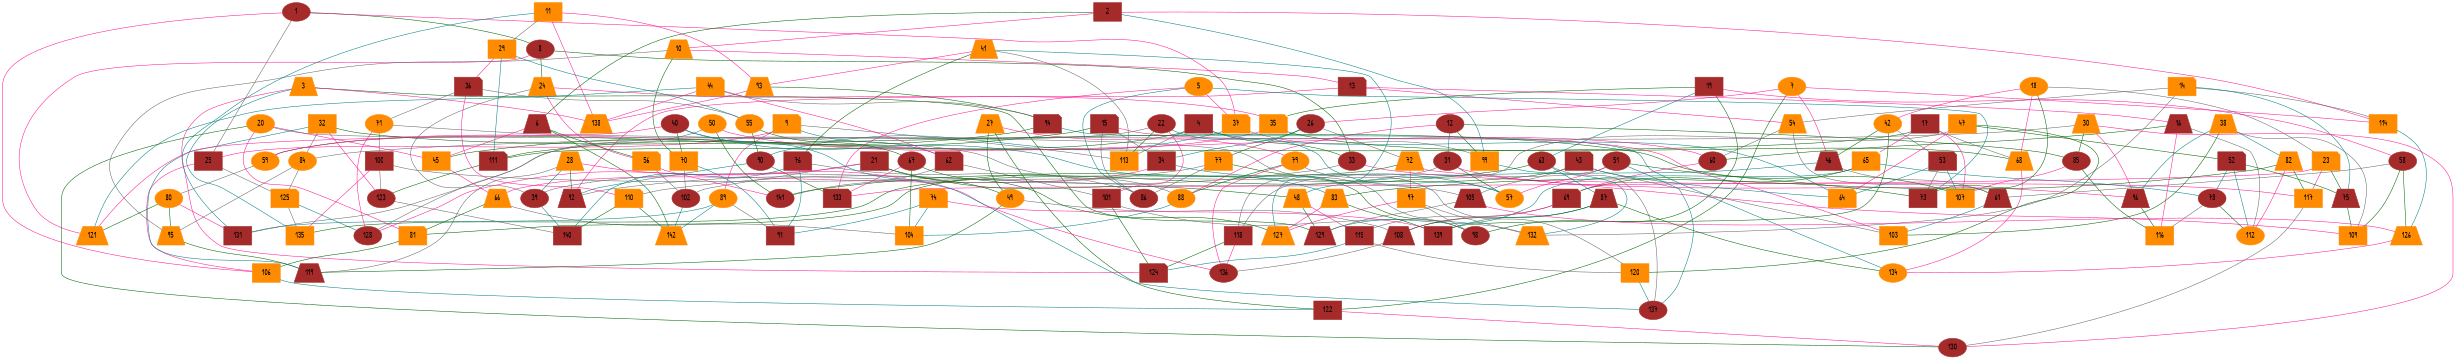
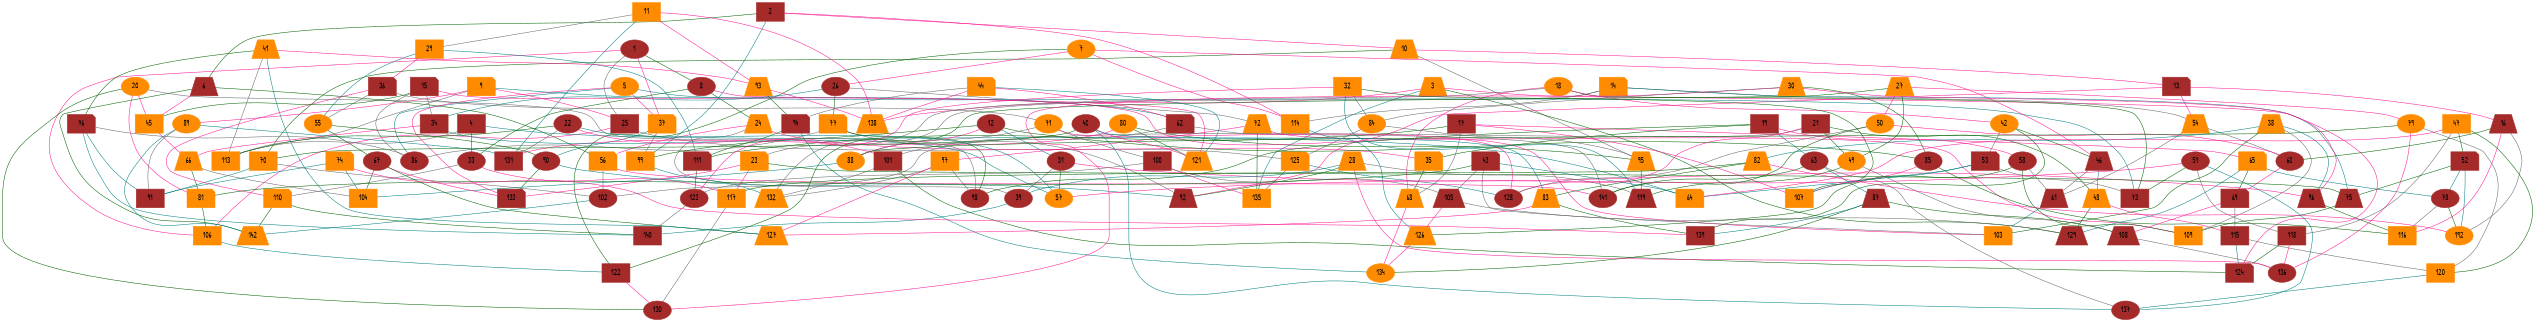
edge "27" -- "50": added
node "59": removed
node "112": label "112" -> "192"
